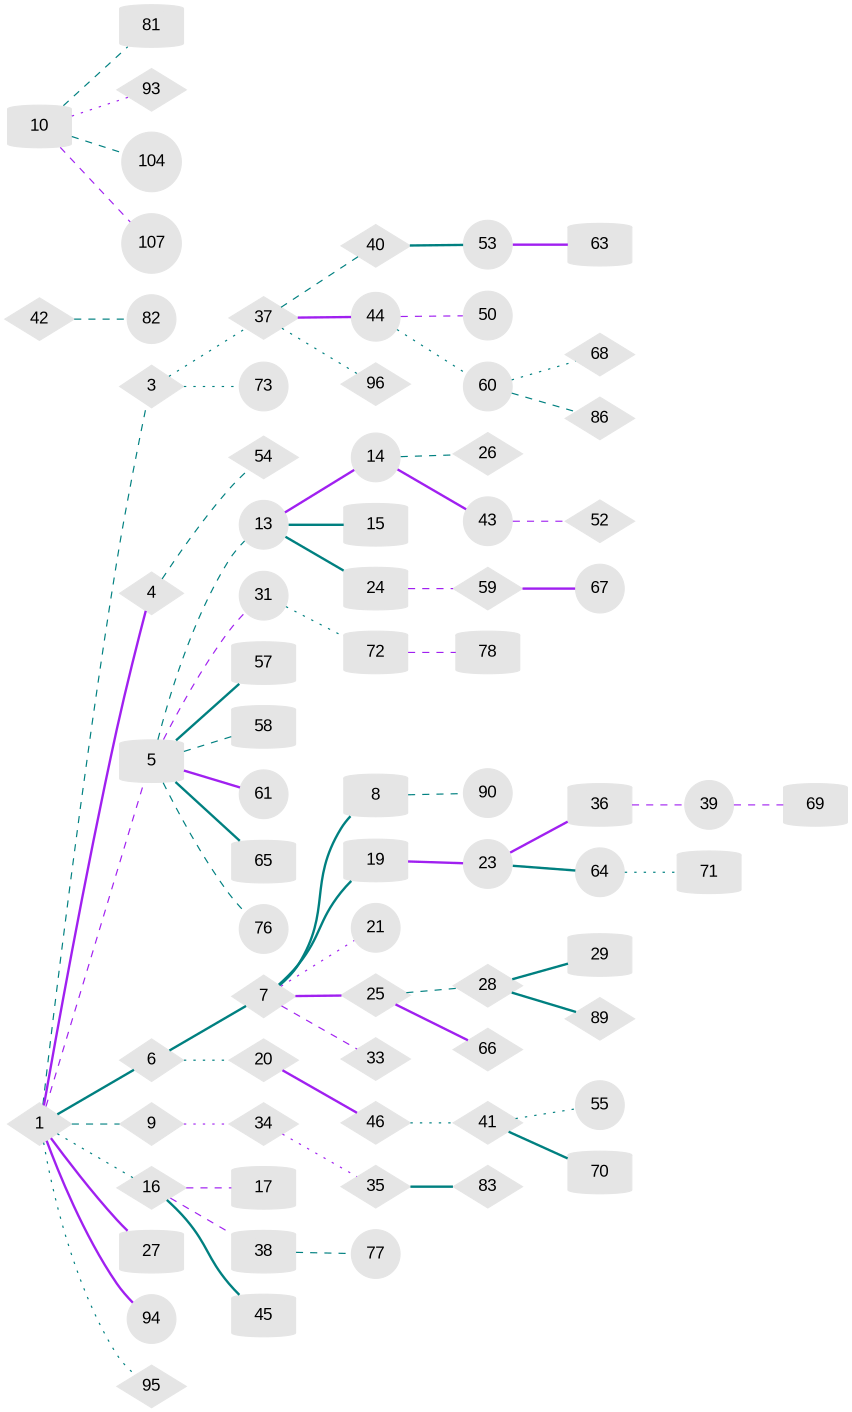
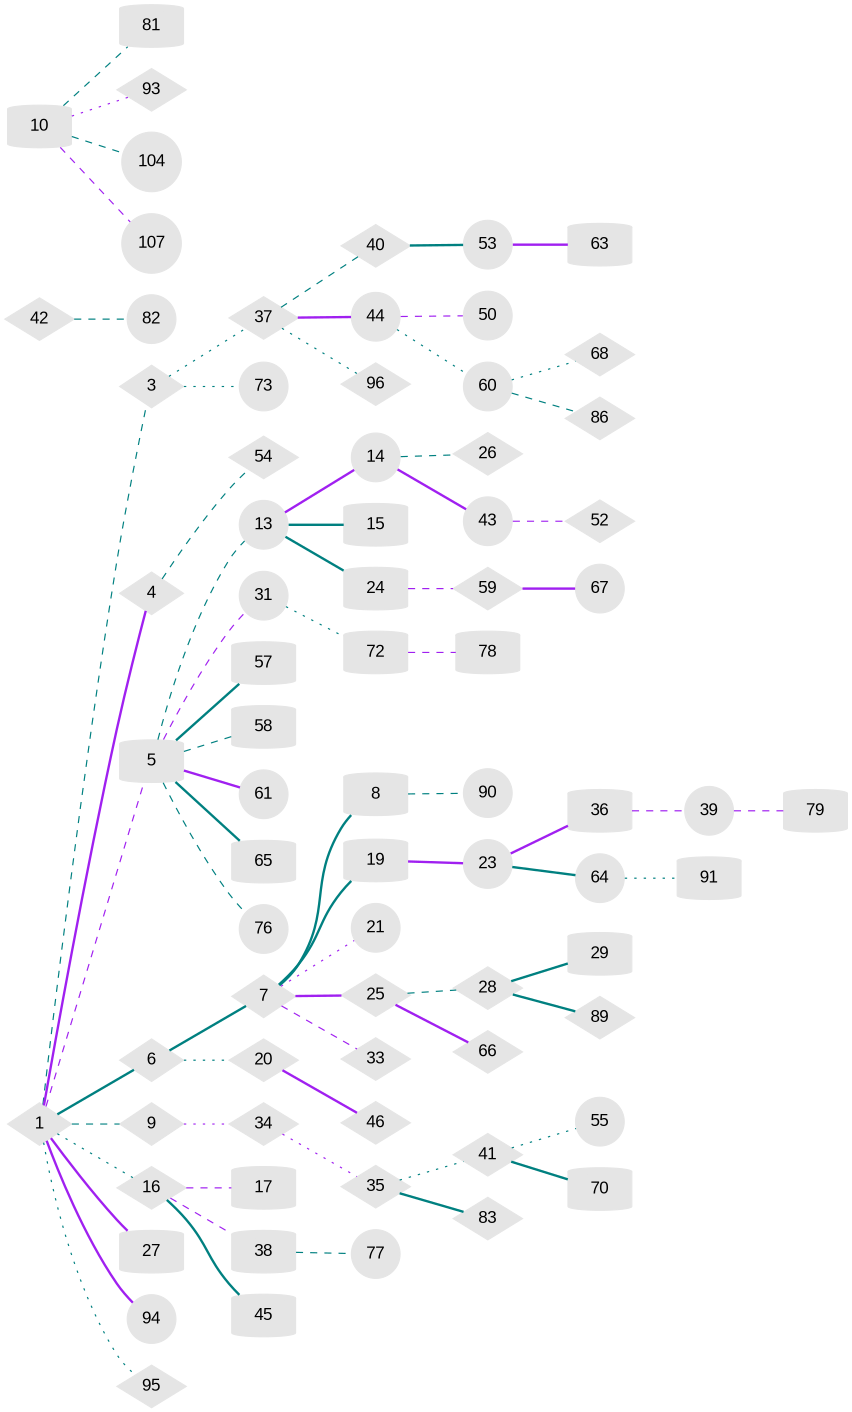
node "69": label "69" -> "79"
node "71": label "71" -> "91"
edge "46" -- "41": now "35" -- "41"
